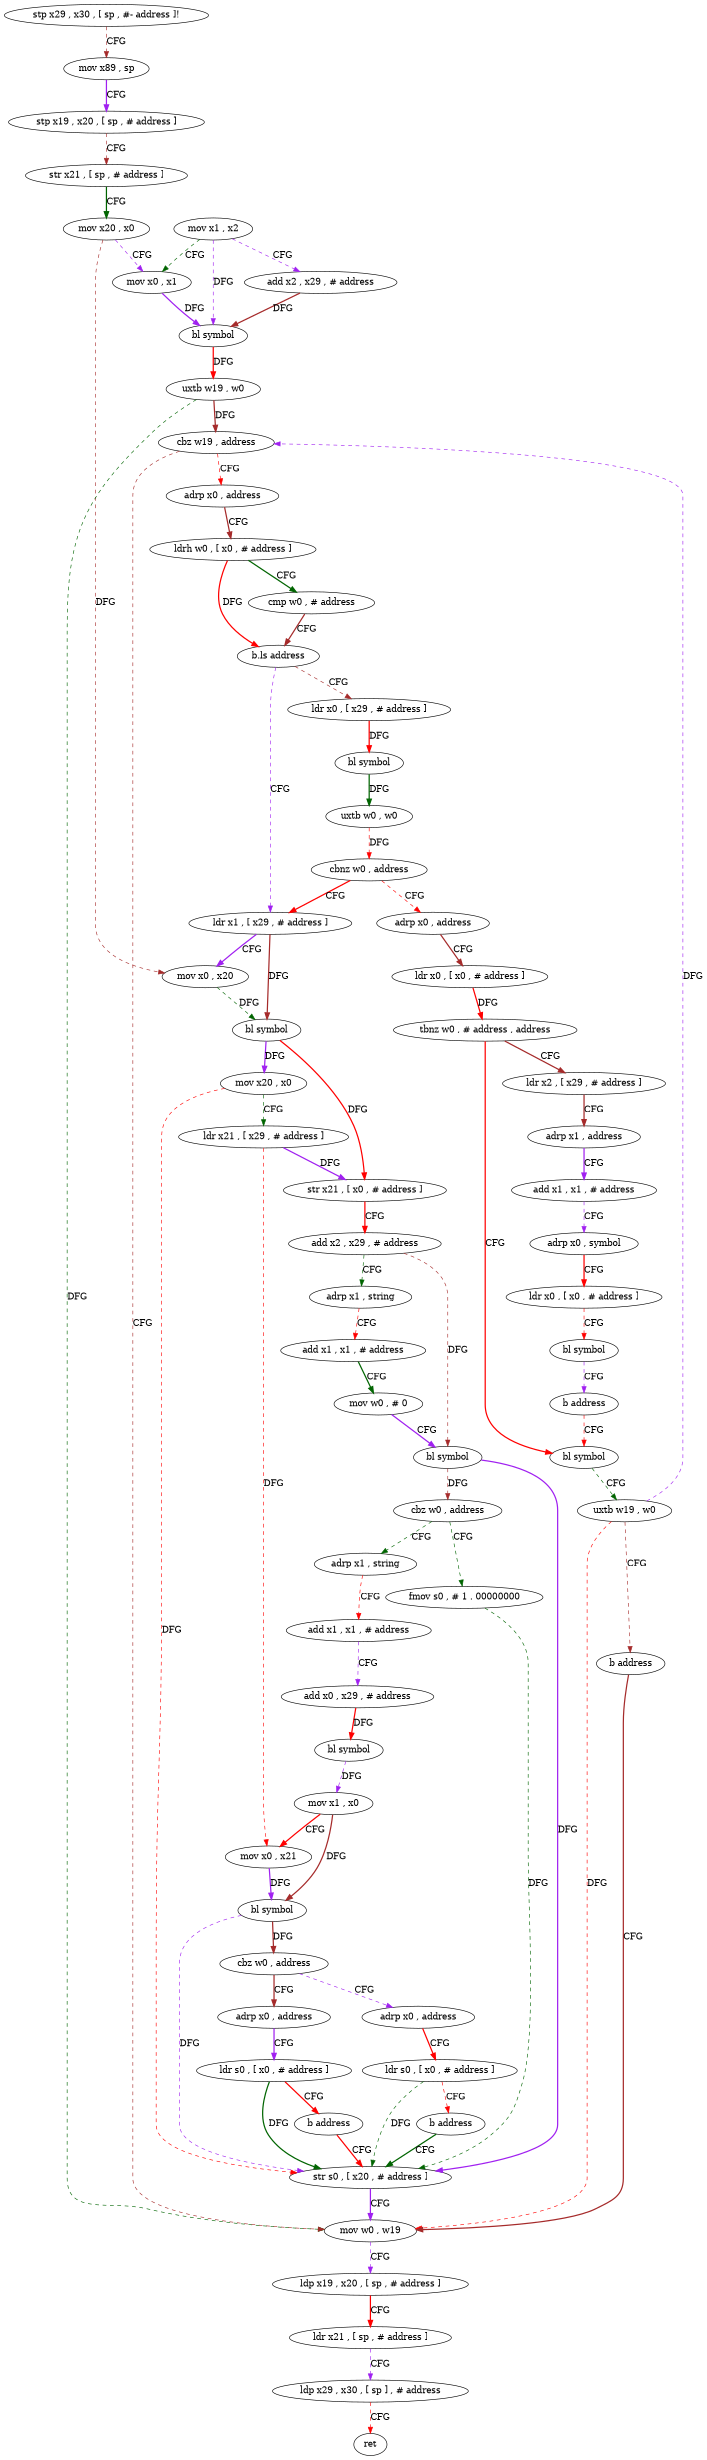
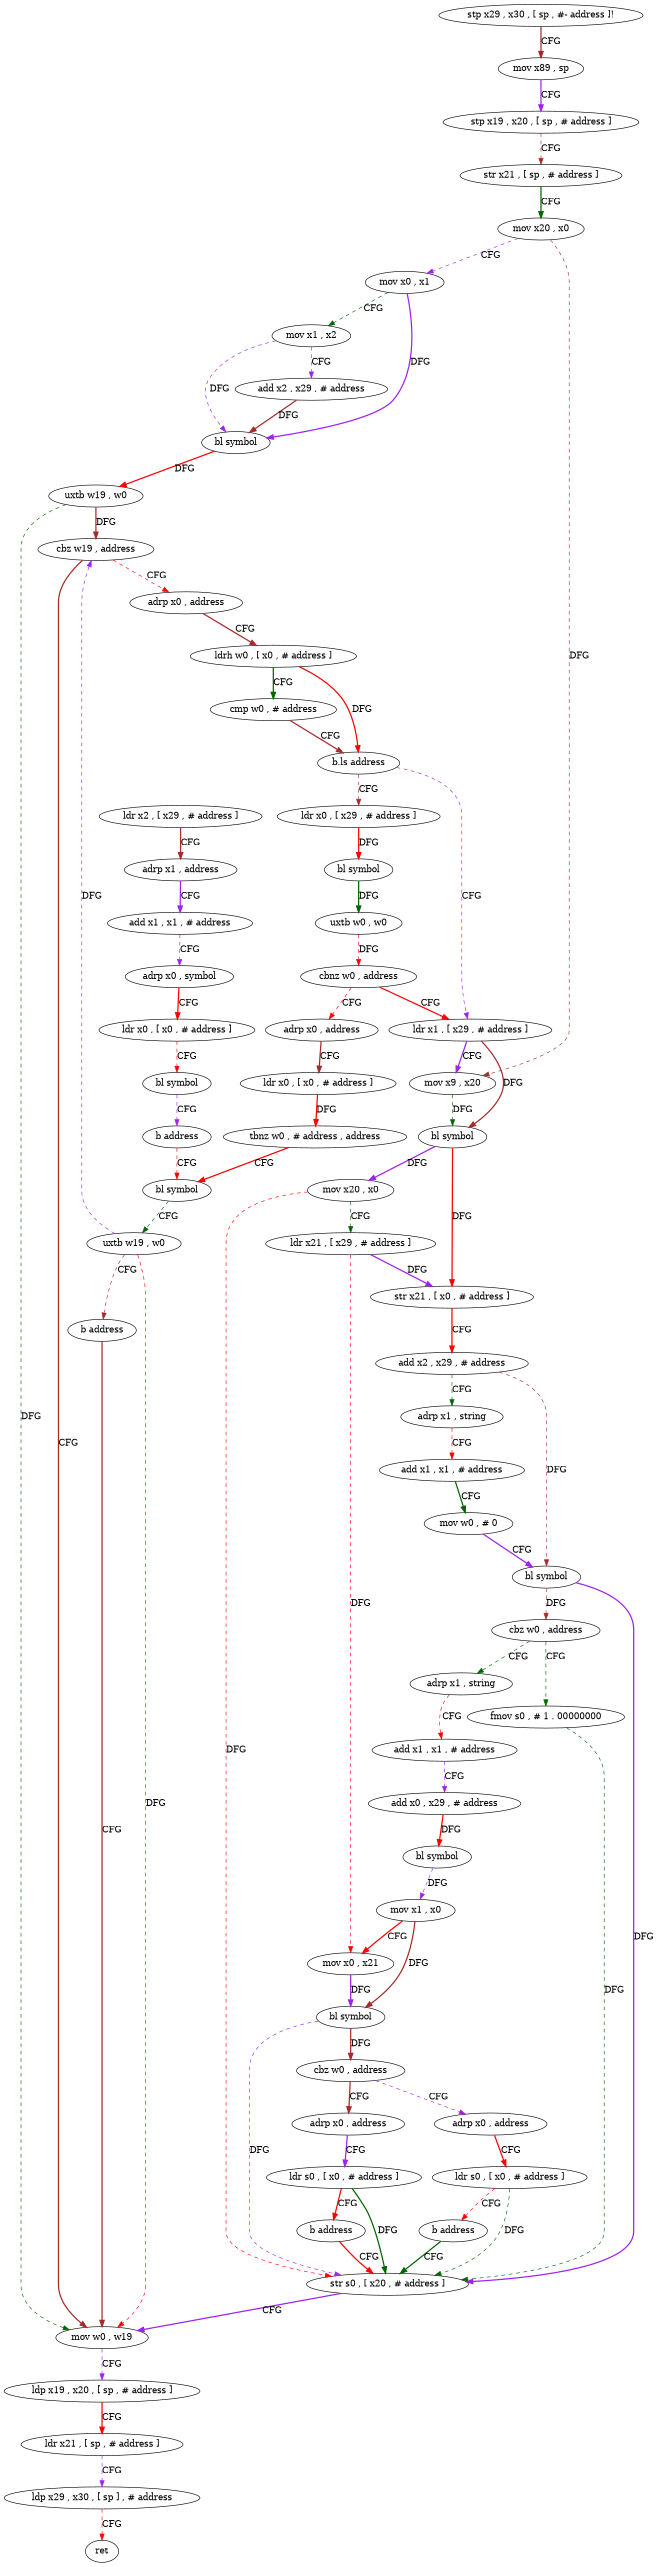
edge "stp x29 , x30 , [ sp , #- address ]!" -> "mov x89 , sp": style dashed -> bold
edge "mov x1 , x2" -> "mov x0 , x1": reversed
node "mov x0 , x20": label "mov x0 , x20" -> "mov x9 , x20"
edge "tbnz w0 , # address , address" -> "ldr x2 , [ x29 , # address ]": removed, label "CFG"
edge "cbz w19 , address" -> "mov w0 , w19": style dashed -> bold
